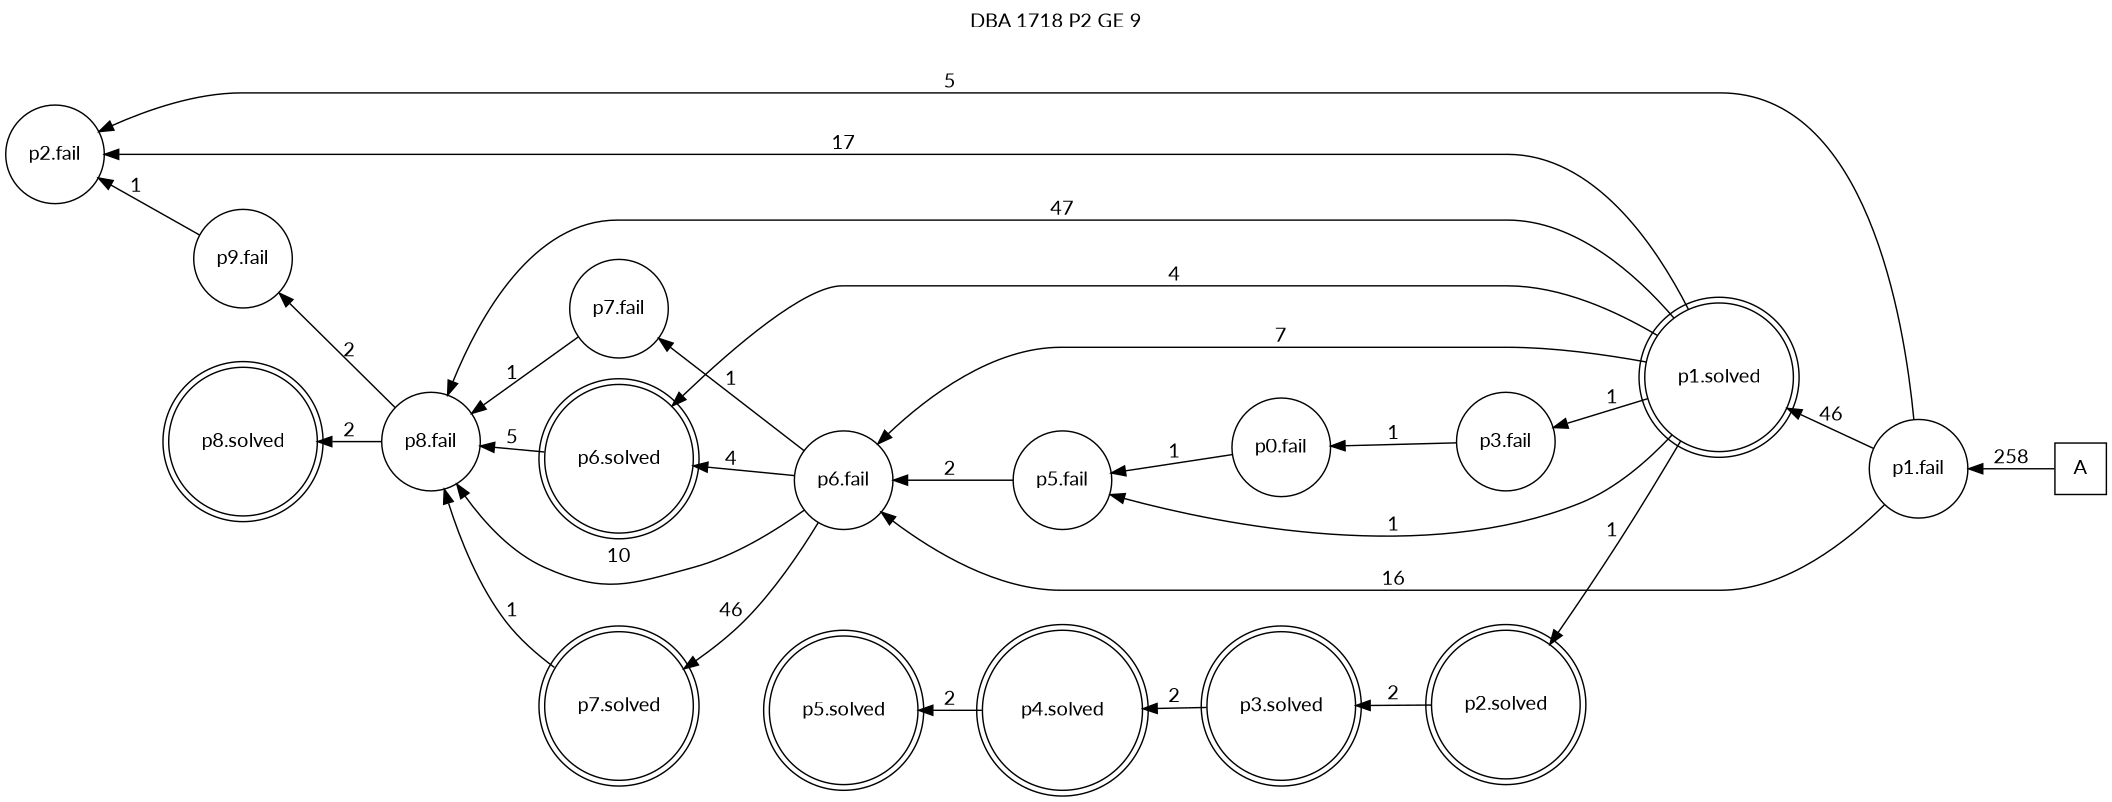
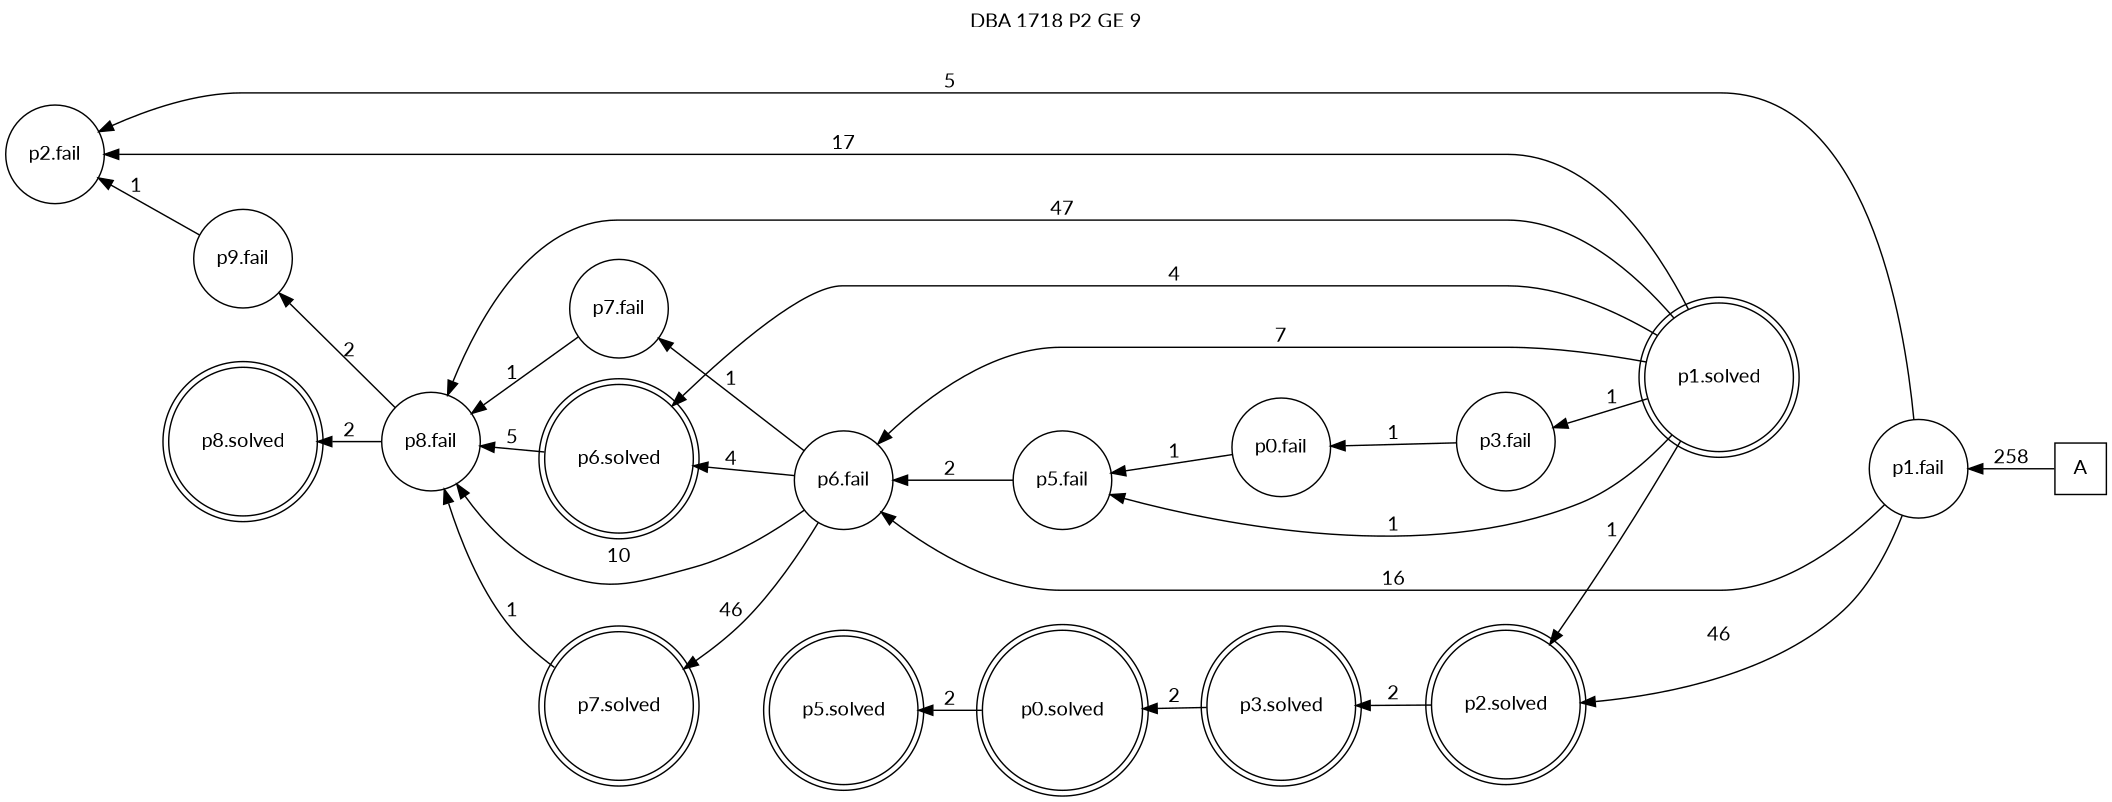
edge "p1.fail" -> "p1.solved": now "p1.fail" -> "p2.solved"
node "p4.solved": label "p4.solved" -> "p0.solved"
